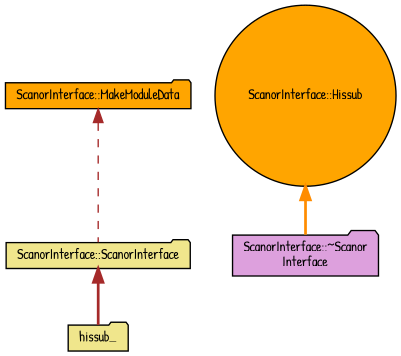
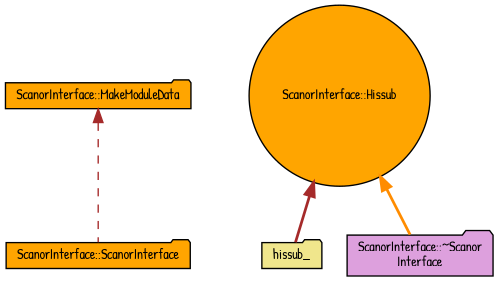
node "ScanorInterface::ScanorInterface": fillcolor khaki -> orange
edge "hissub_" -> "ScanorInterface::ScanorInterface": now "hissub_" -> "ScanorInterface::Hissub"
